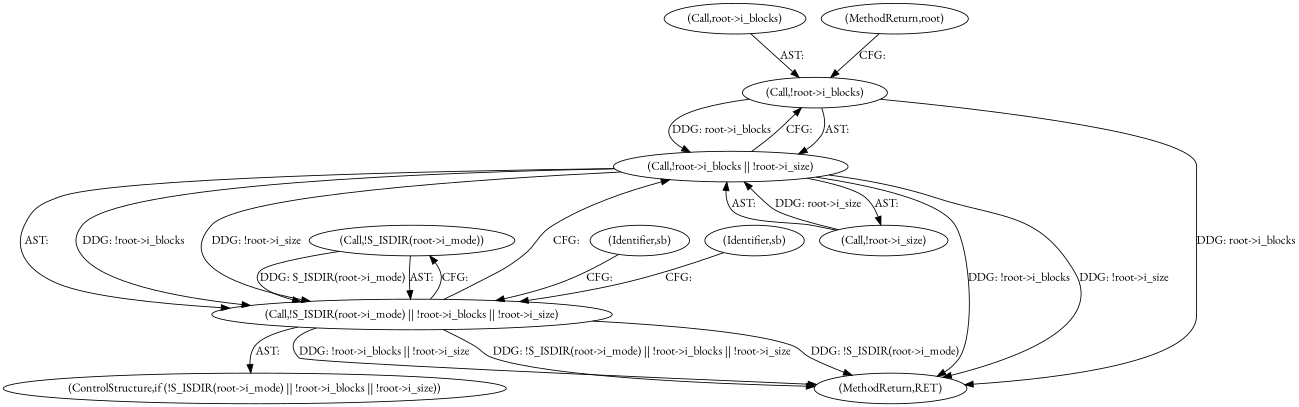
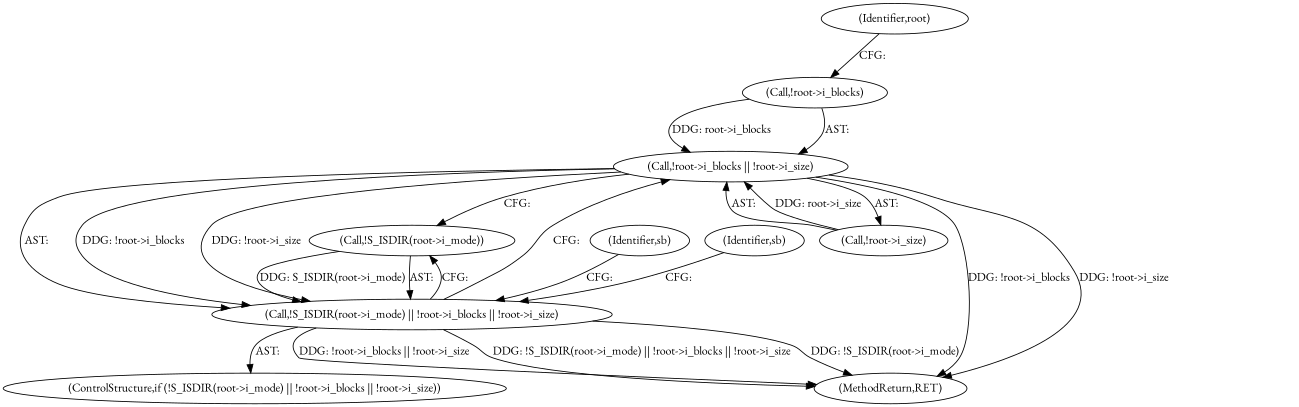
node "(Call,root->i_blocks)": removed
node "(MethodReturn,root)": label "(MethodReturn,root)" -> "(Identifier,root)"
edge "(Call,!root->i_blocks || !root->i_size)" -> "(Call,!root->i_blocks)": now "(Call,!root->i_blocks || !root->i_size)" -> "(Call,!S_ISDIR(root->i_mode))"
edge "(Call,!root->i_blocks)" -> "(MethodReturn,RET)": removed, label "DDG: root->i_blocks"
